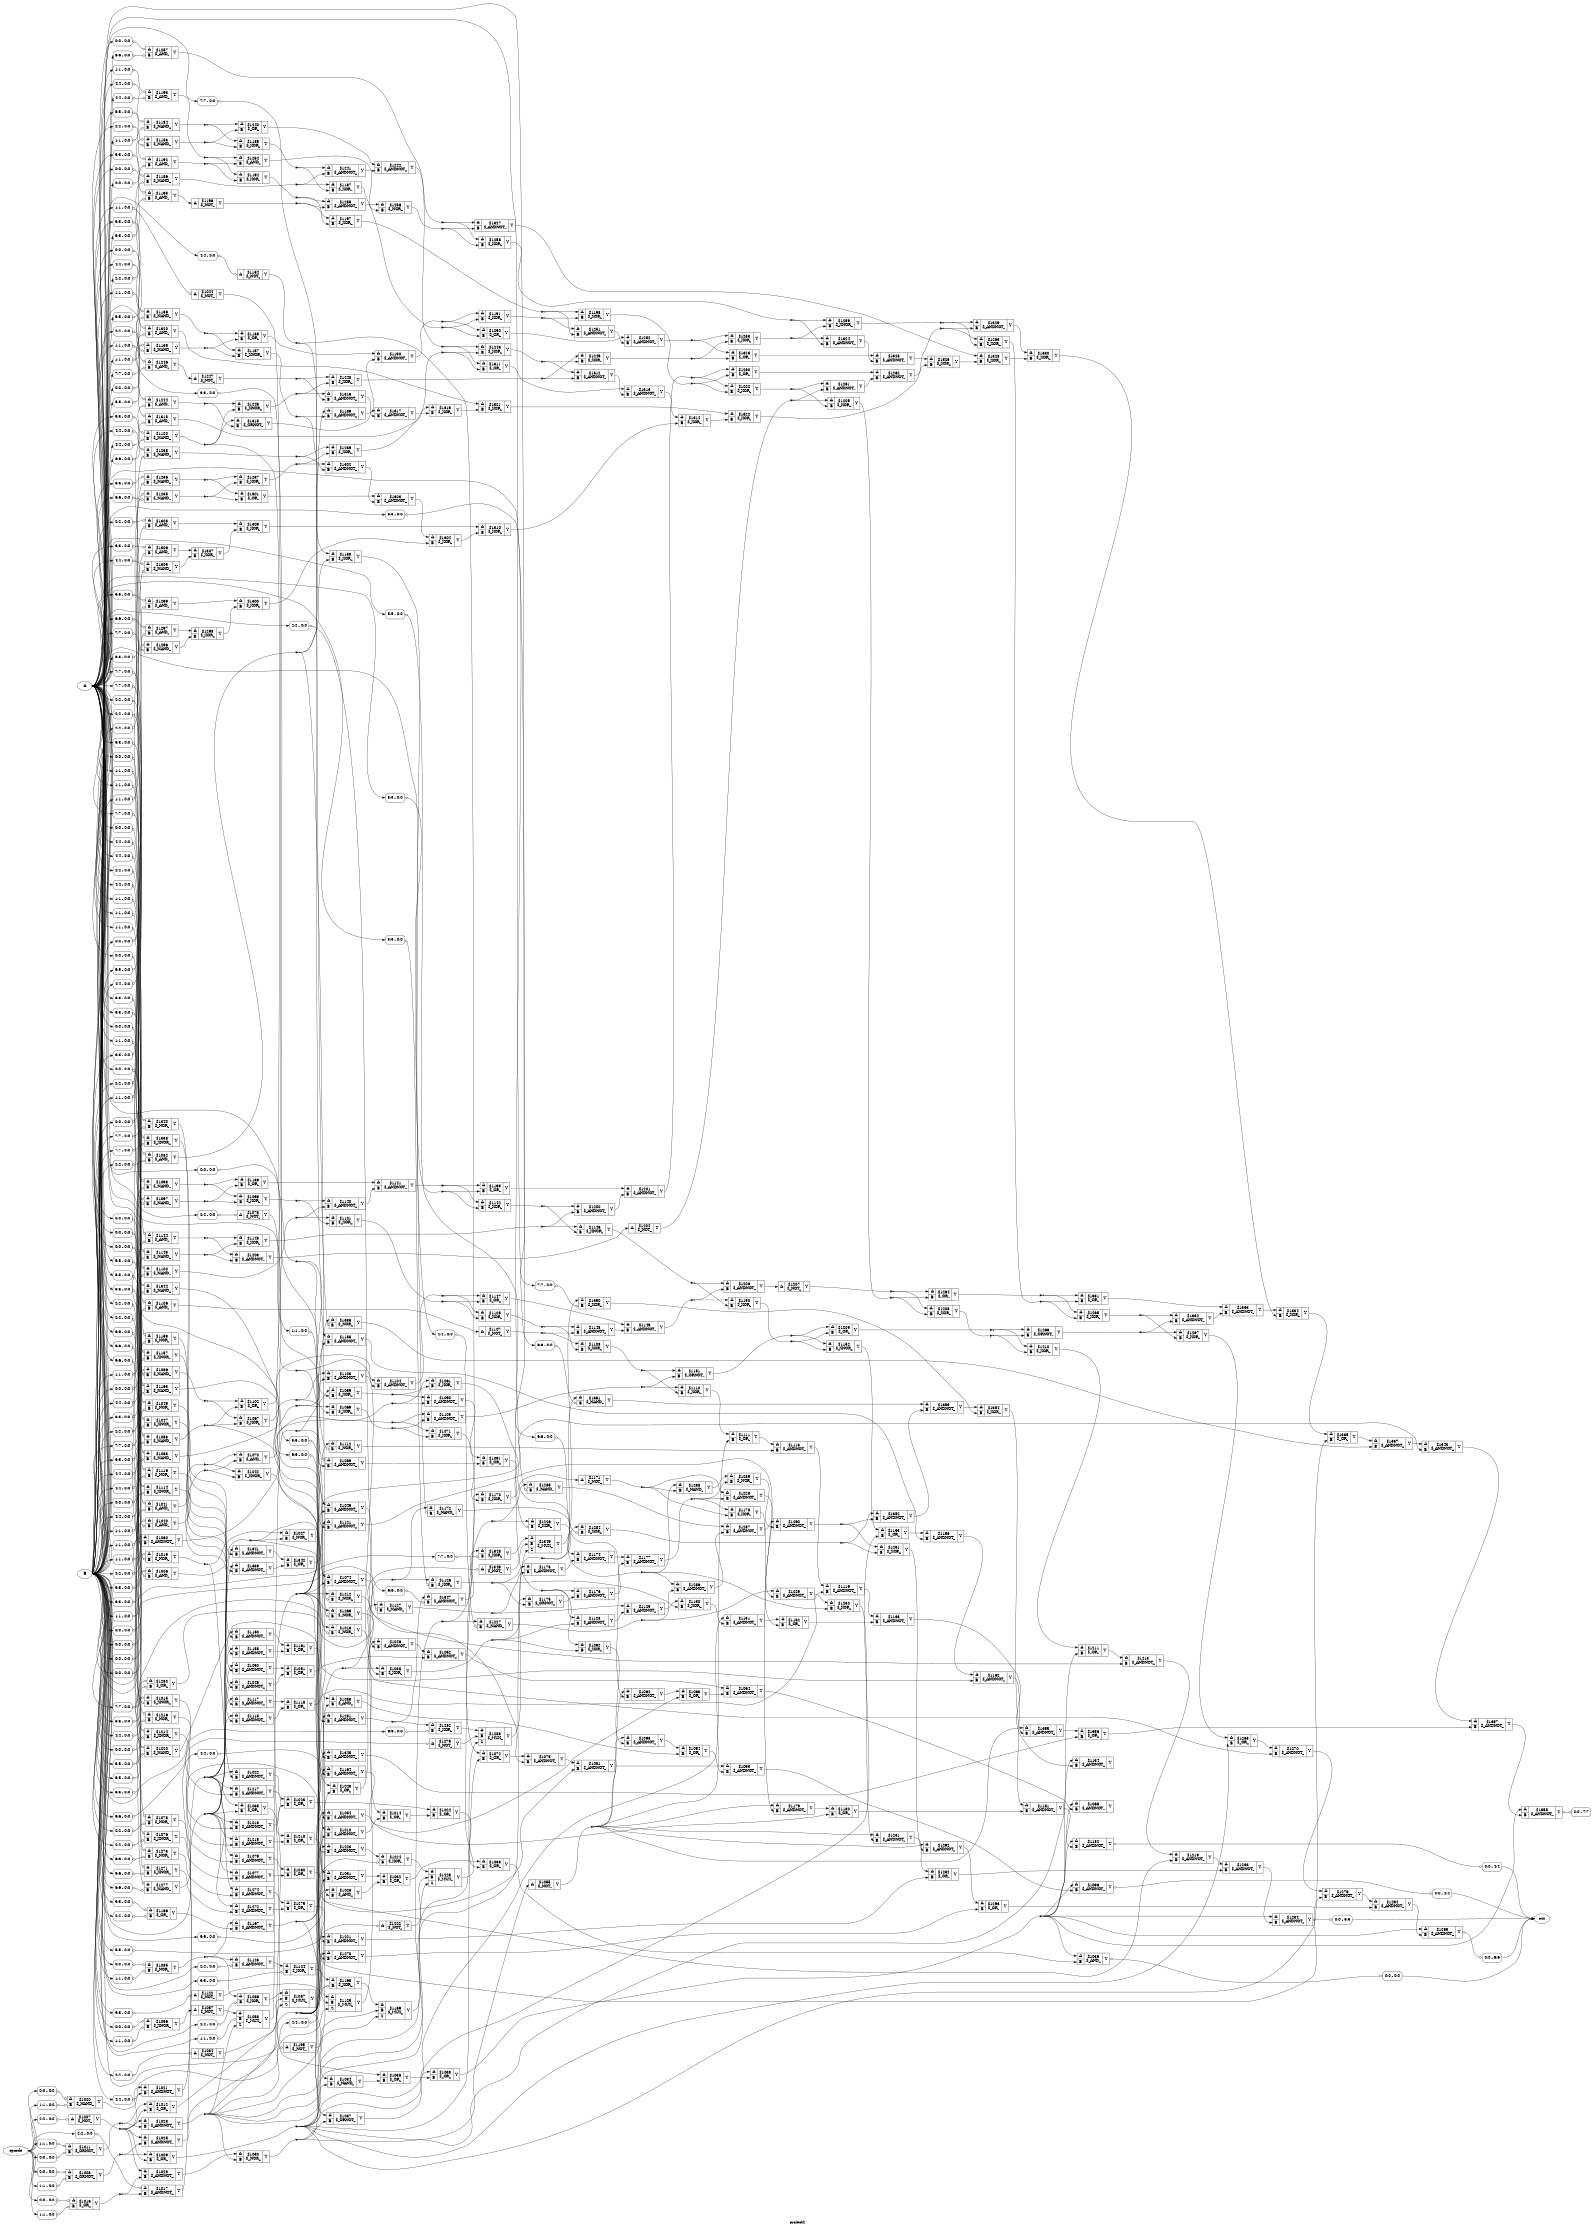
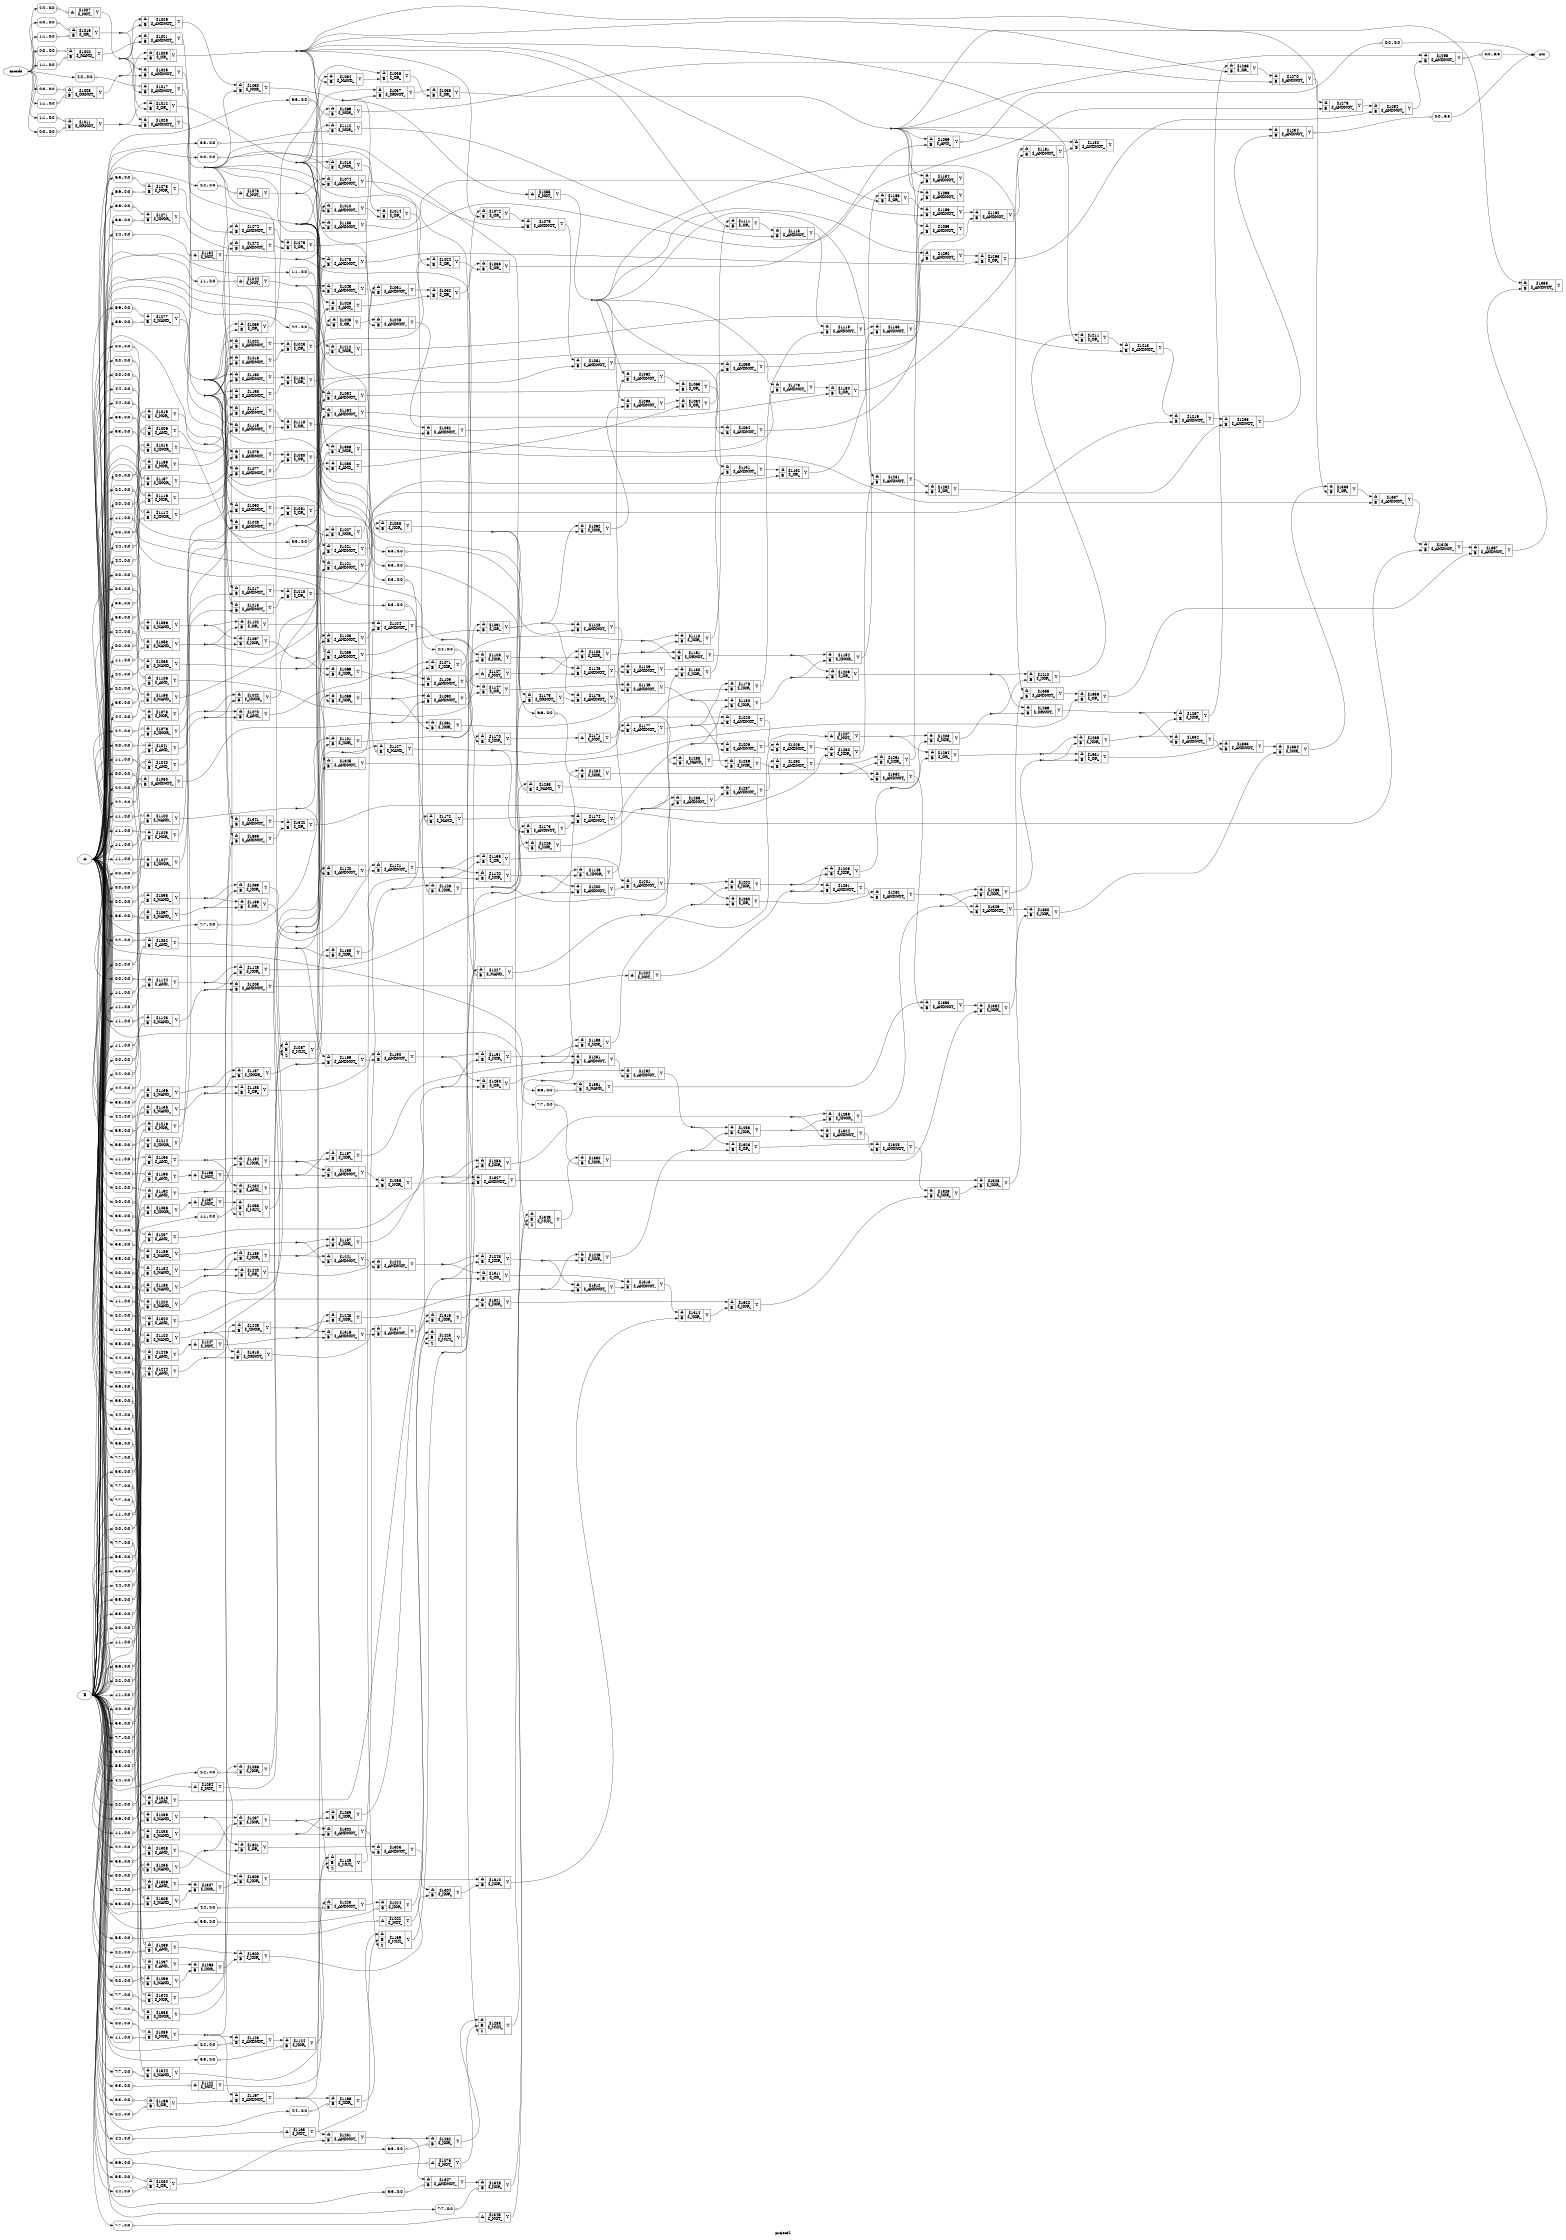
node "0:0 - 7:7": removed
node "0:0 - 4:4": removed
node "0:0 - 2:2": removed
